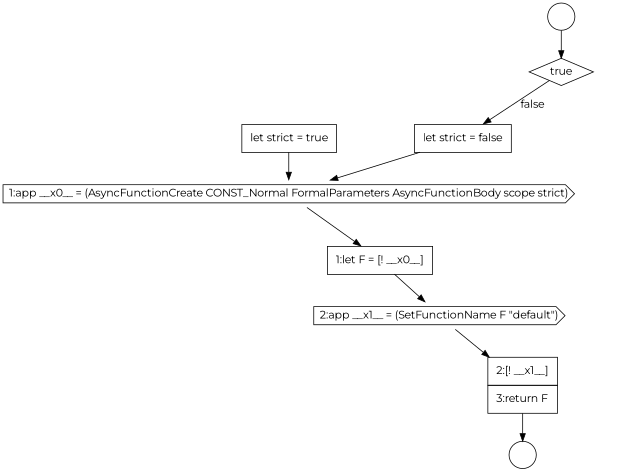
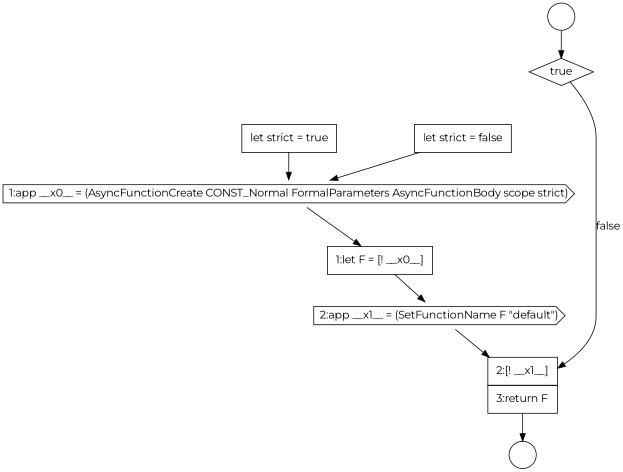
edge "true" -> "let strict = false": now "true" -> "2:[! __x1__]"
